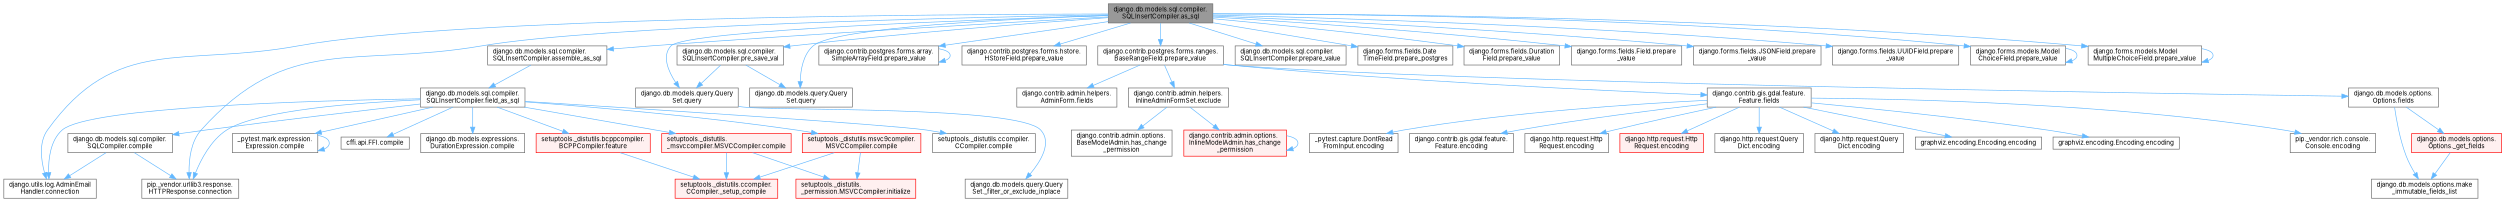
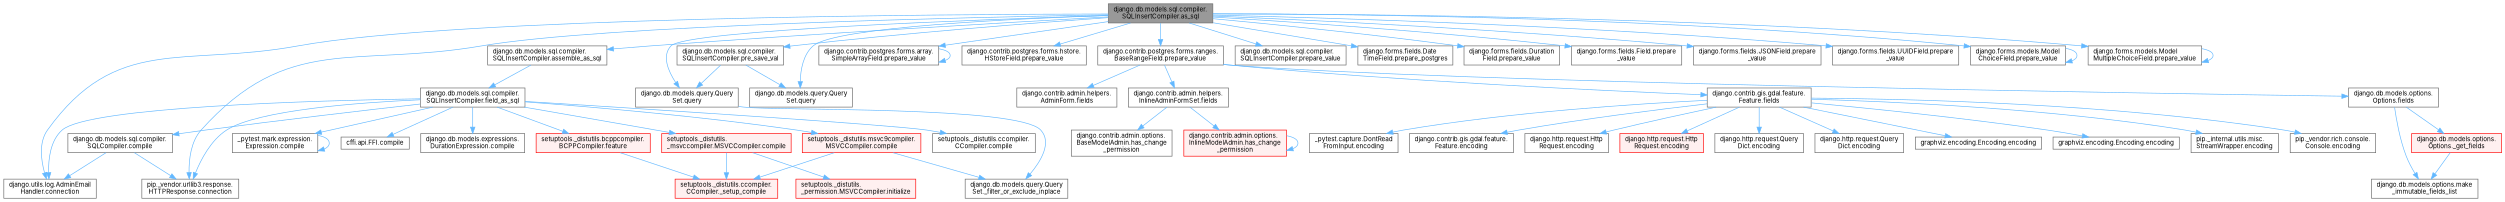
node "django.contrib.admin.helpers. InlineAdminFormSet.exclude": label "django.contrib.admin.helpers. InlineAdminFormSet.exclude" -> "django.contrib.admin.helpers. InlineAdminFormSet.fields"
node "pip._internal.utils.misc. StreamWrapper.encoding": added
edge "setuptools._distutils.msvc9compiler. MSVCCompiler.compile" -> "setuptools._distutils. _permission.MSVCCompiler.initialize": now "setuptools._distutils.msvc9compiler. MSVCCompiler.compile" -> "django.db.models.query.Query Set._filter_or_exclude_inplace"
